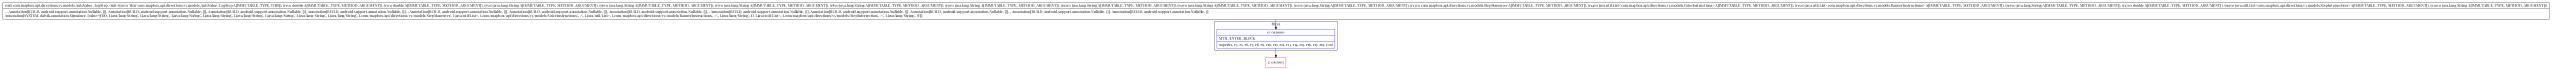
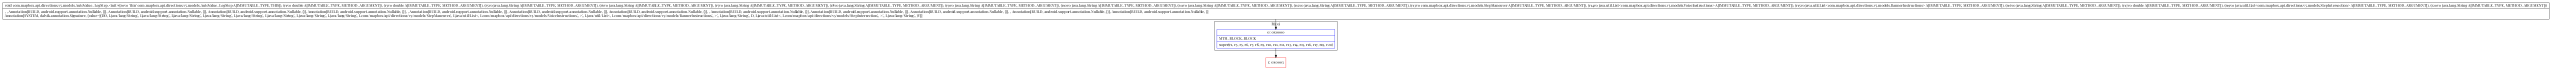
node "0: 0x0000": text "MTH_ENTER_BLOCK" -> "MTH_BLOCK_BLOCK"
